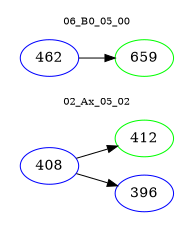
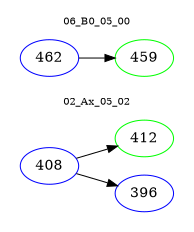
node "659": label "659" -> "459"
